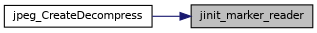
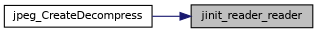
node "jinit_marker_reader": label "jinit_marker_reader" -> "jinit_reader_reader"
